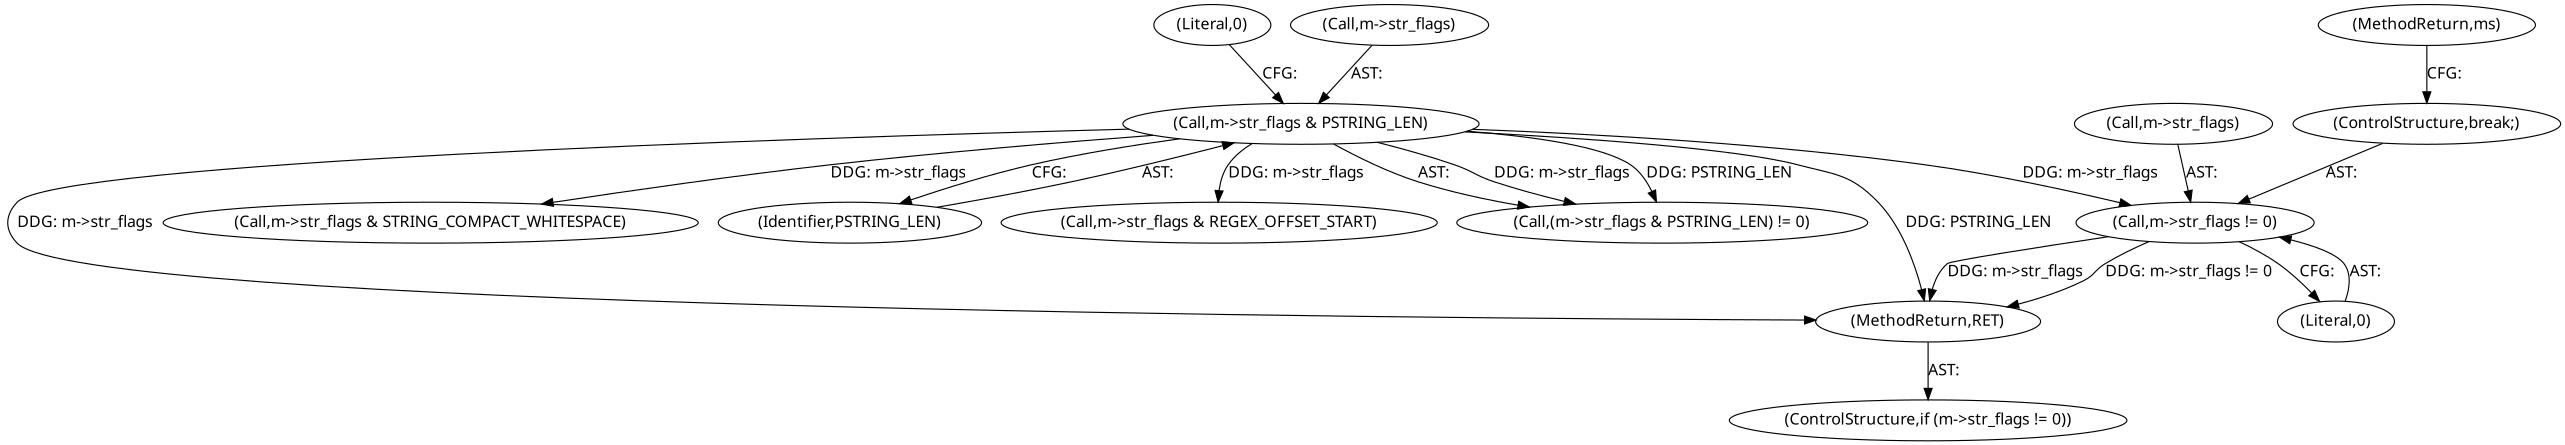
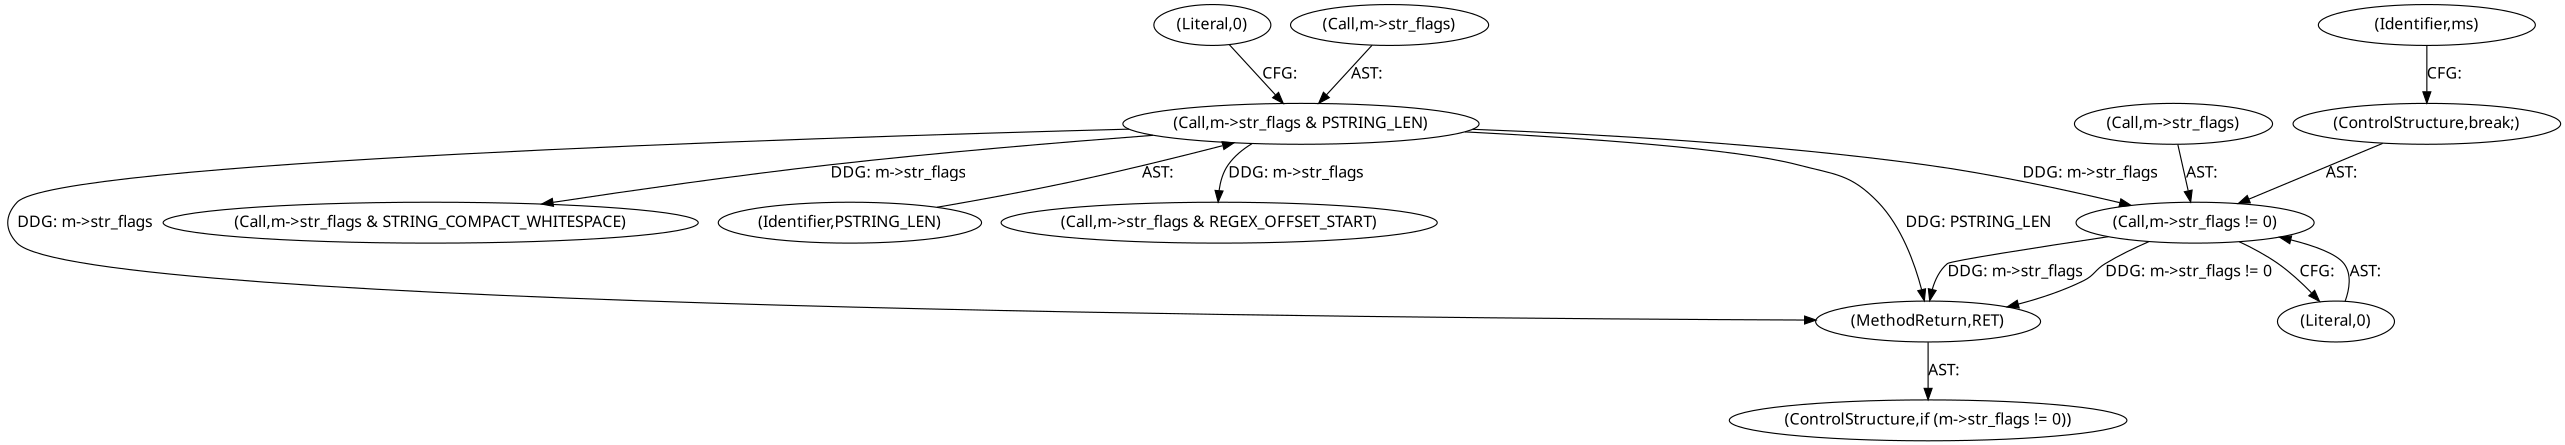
node "(MethodReturn,ms)": label "(MethodReturn,ms)" -> "(Identifier,ms)"
edge "(Call,m->str_flags & PSTRING_LEN)" -> "(Identifier,PSTRING_LEN)": removed, label "CFG:"
node "(Call,(m->str_flags & PSTRING_LEN) != 0)": removed
